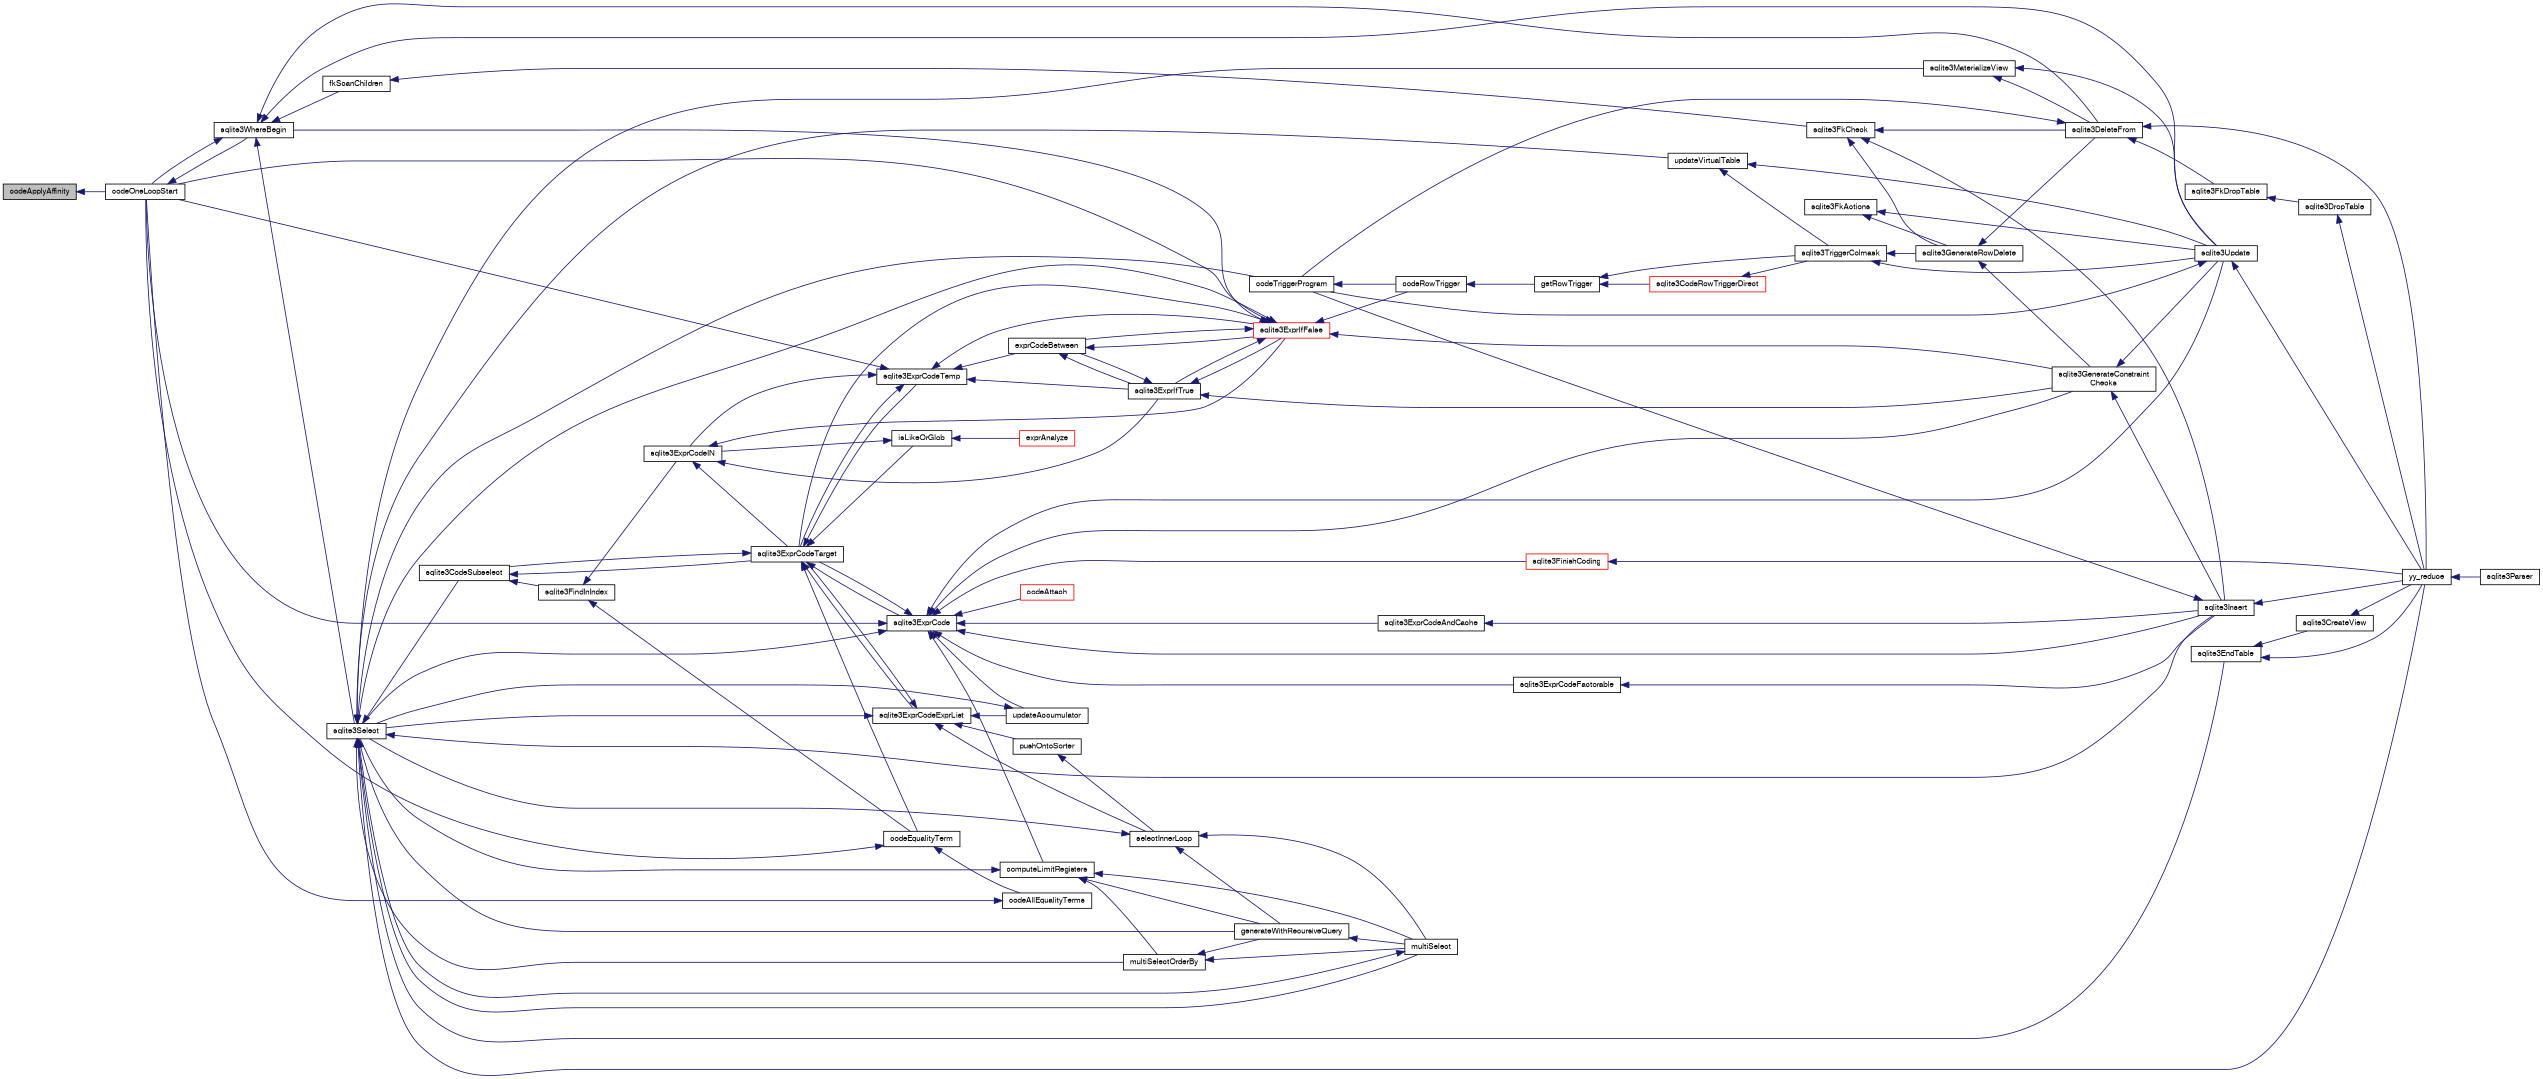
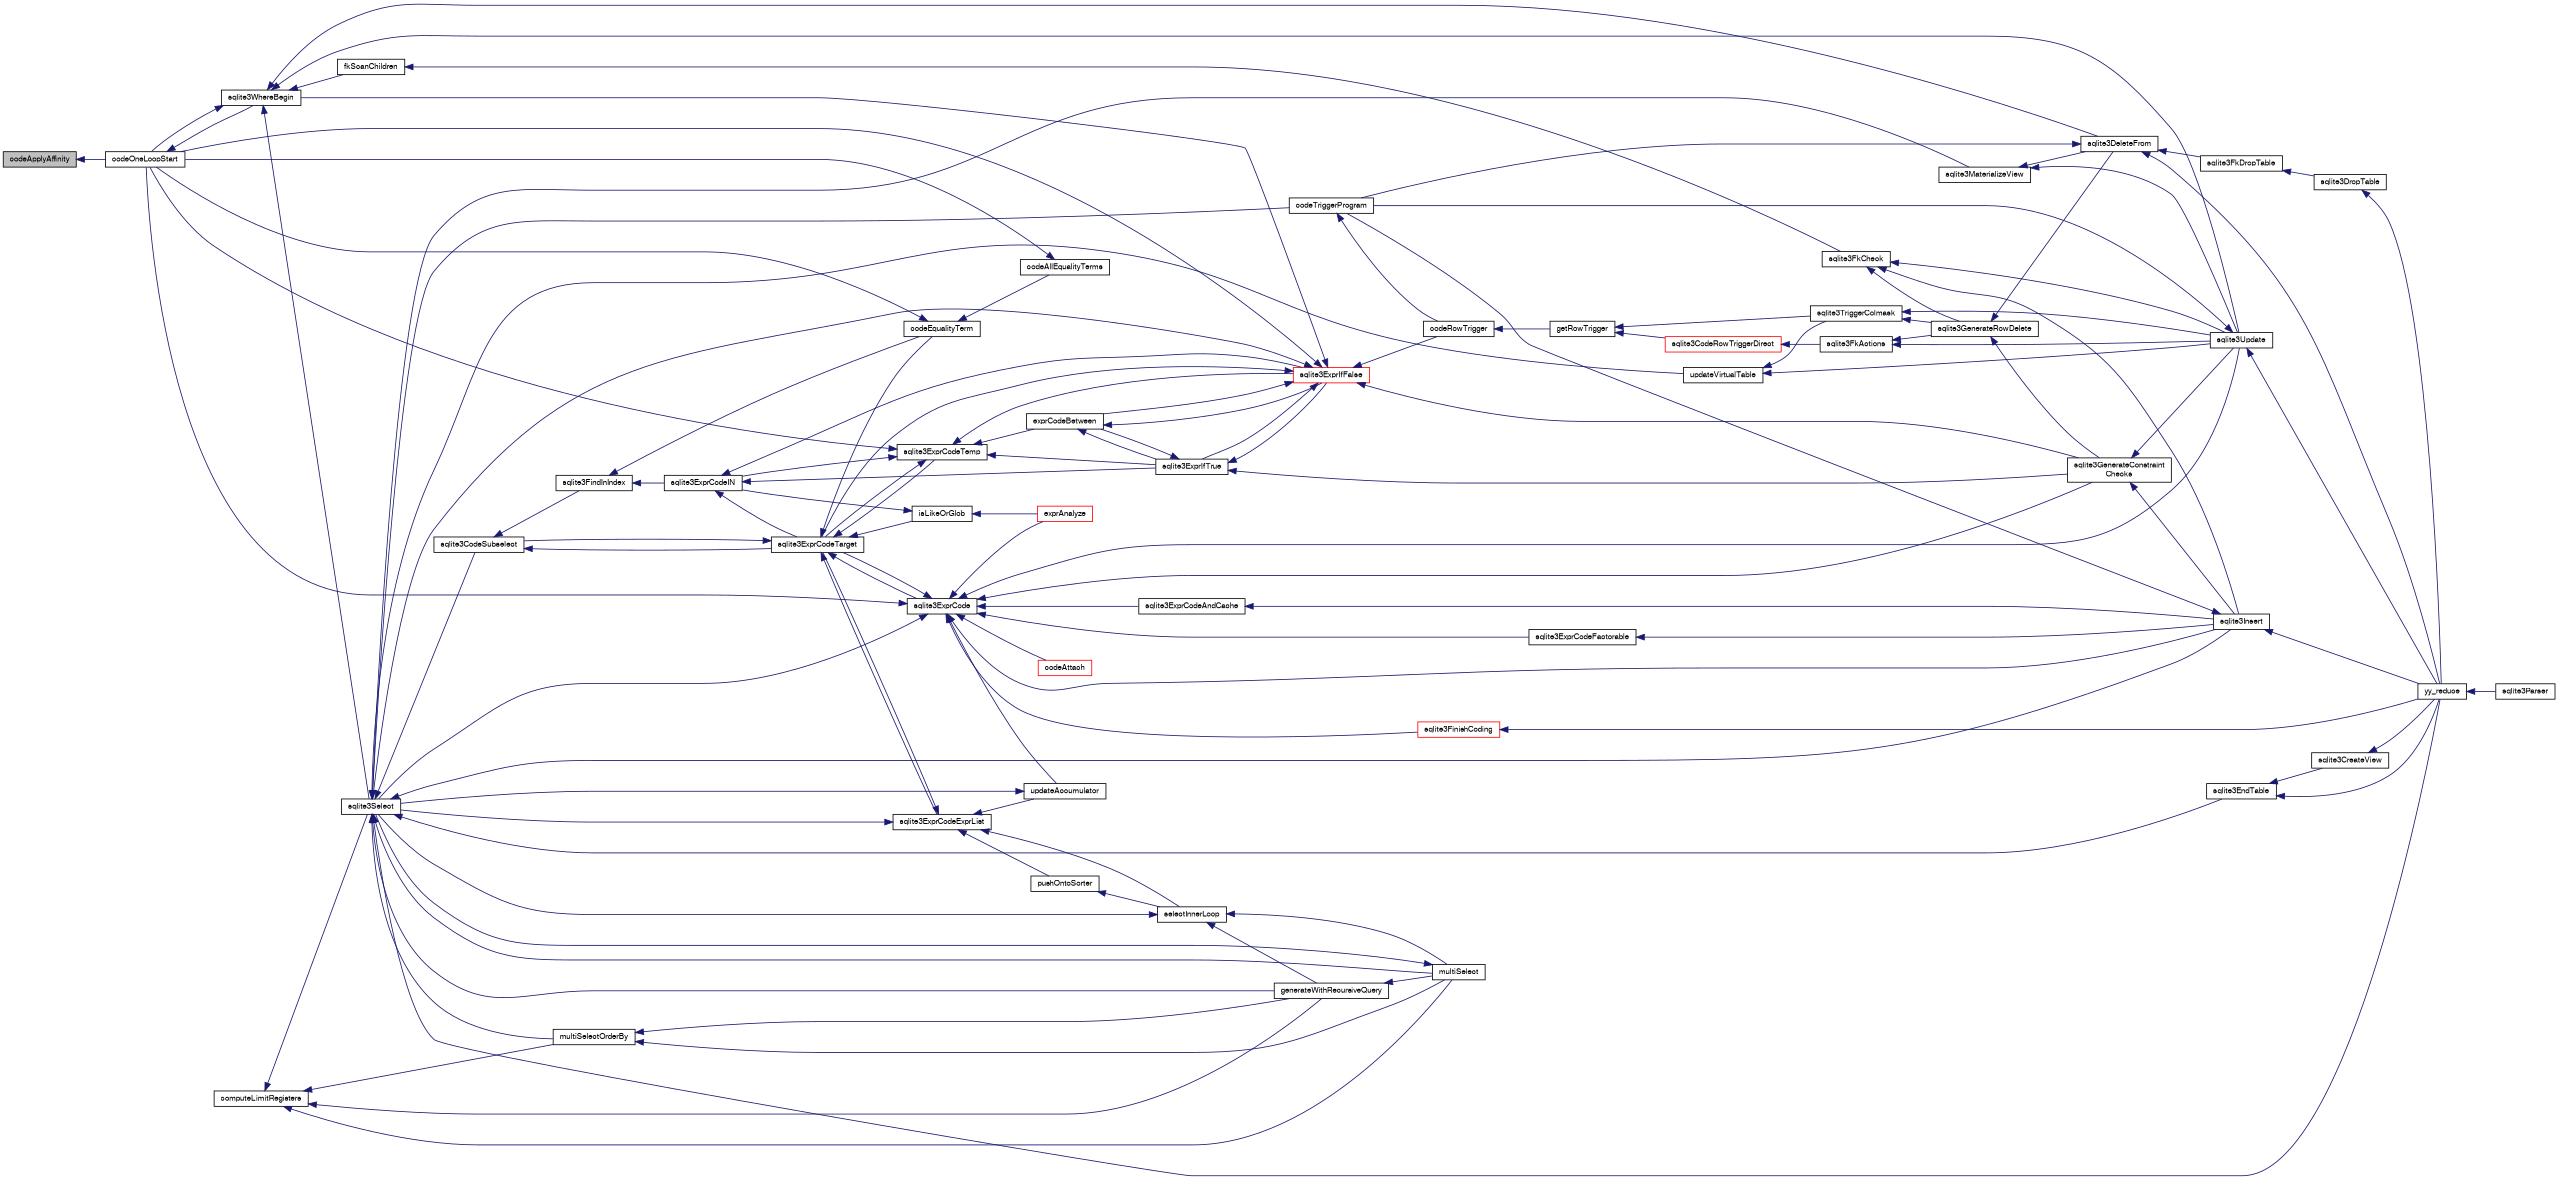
edge "sqlite3DeleteFrom" -> "sqlite3FkCheck": now "sqlite3Update" -> "sqlite3FkCheck"
edge "sqlite3TriggerColmask" -> "sqlite3CodeRowTriggerDirect": now "sqlite3FkActions" -> "sqlite3CodeRowTriggerDirect"
edge "computeLimitRegisters" -> "sqlite3ExprCode": now "exprAnalyze" -> "sqlite3ExprCode"
